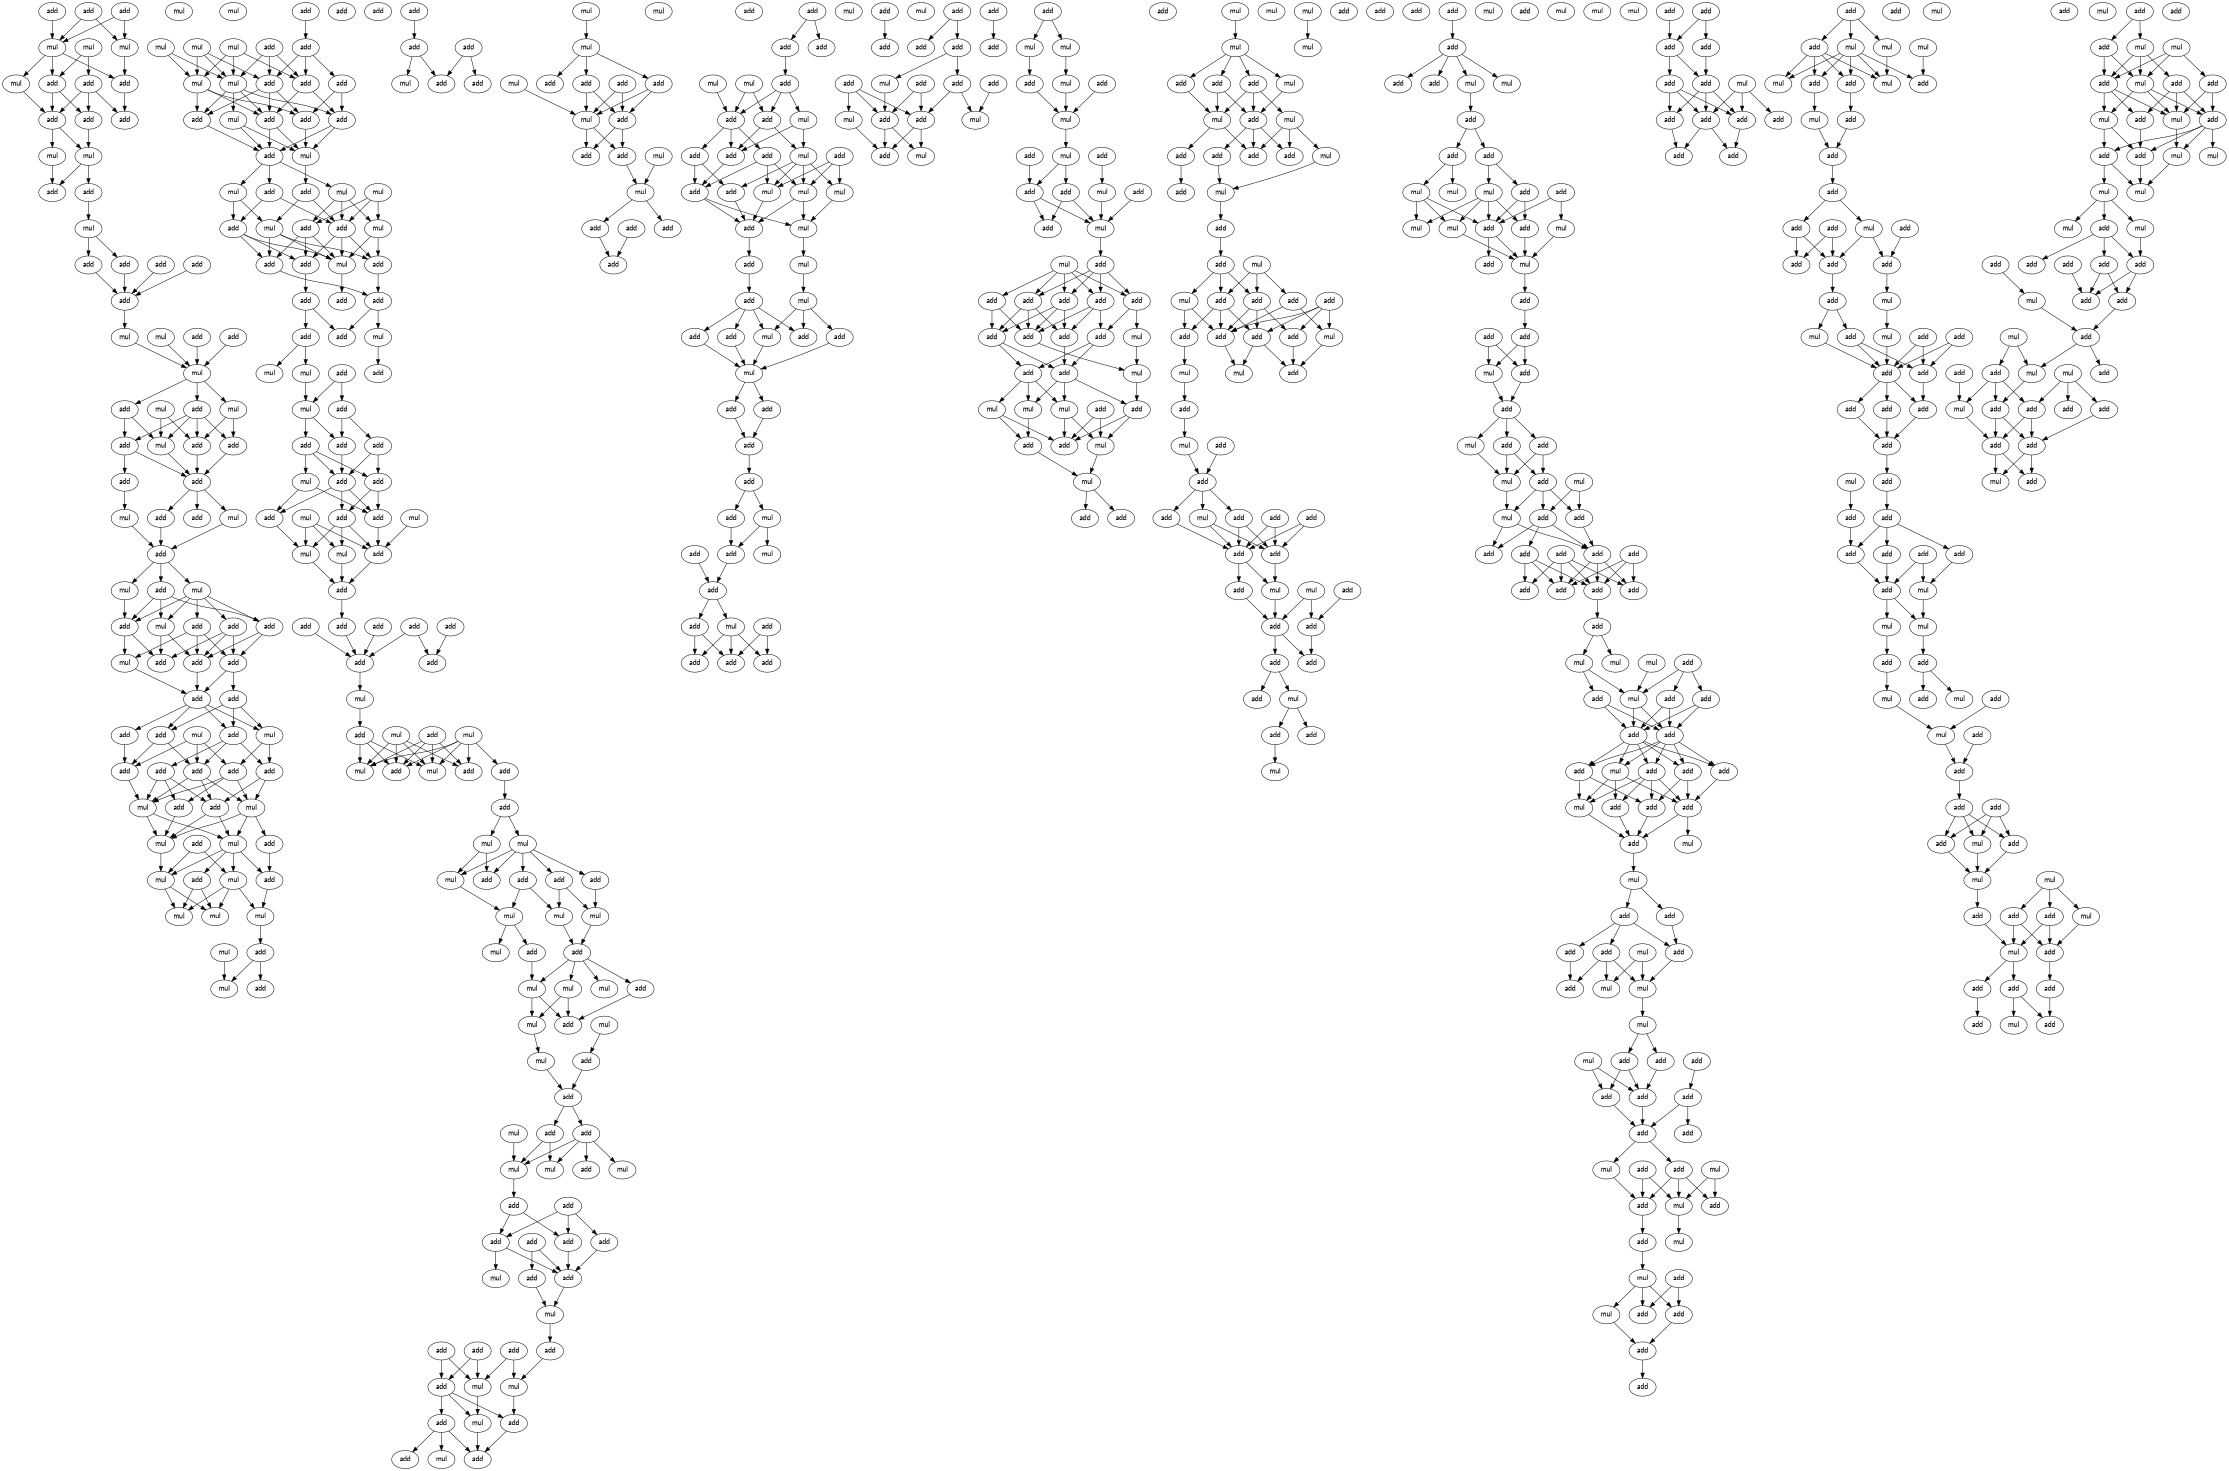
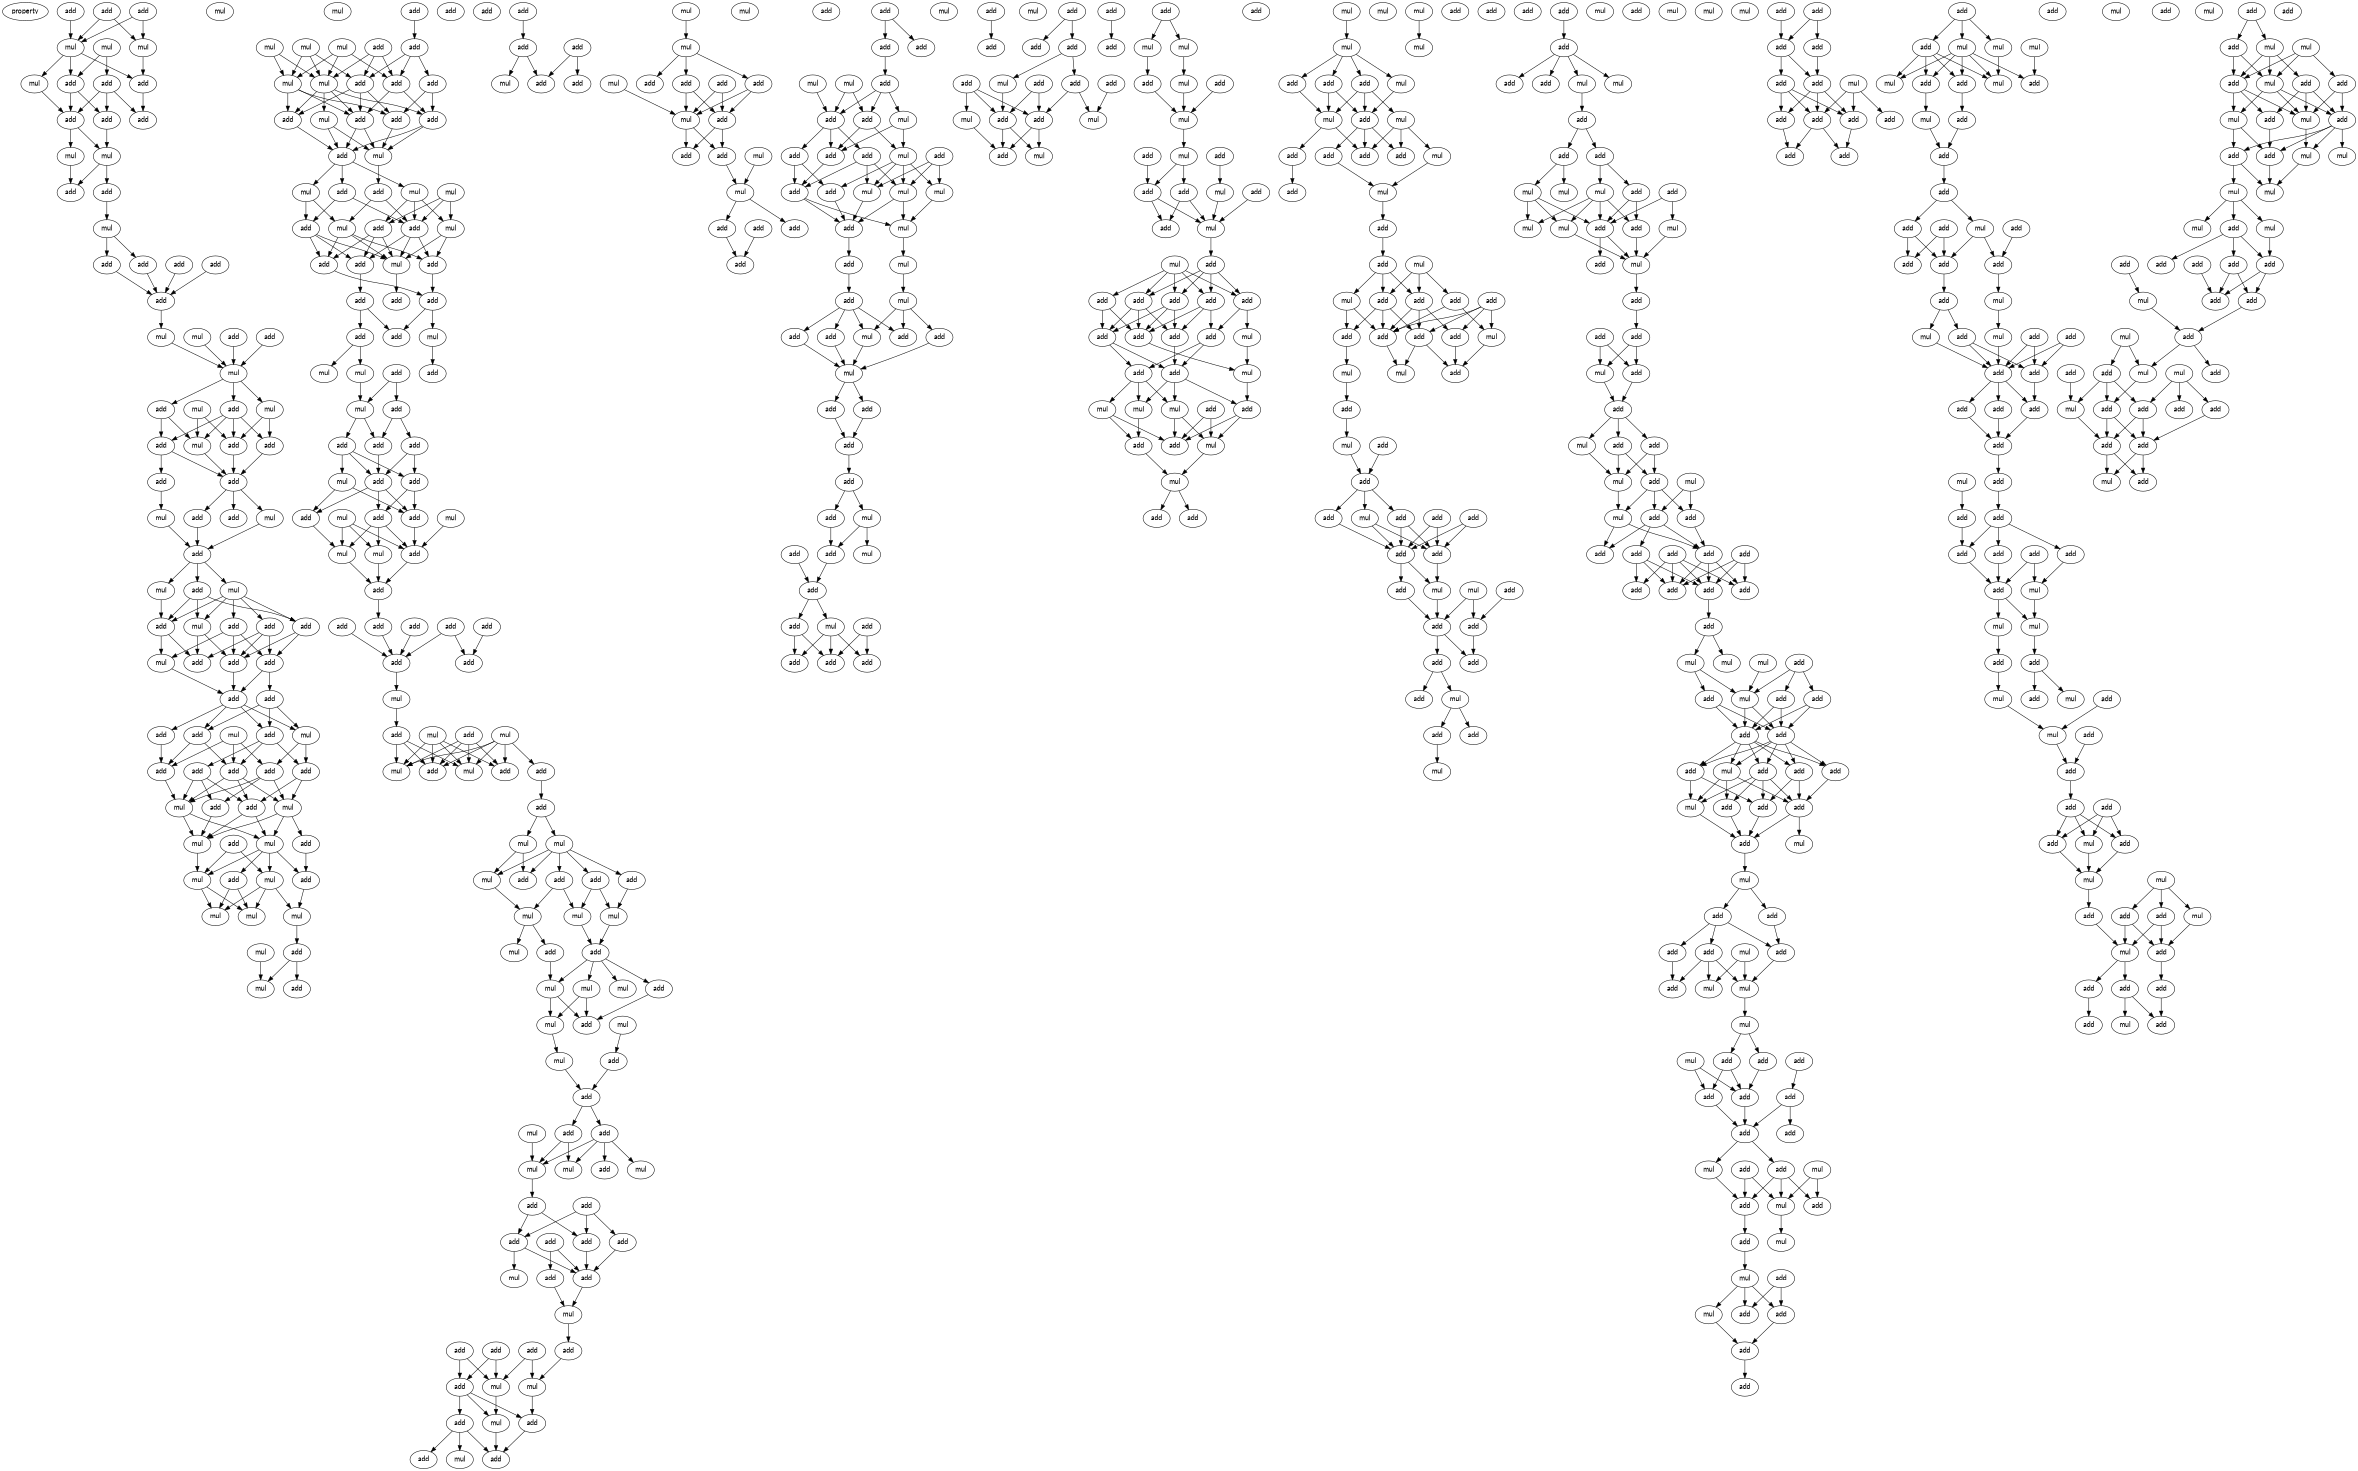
node "property": added
